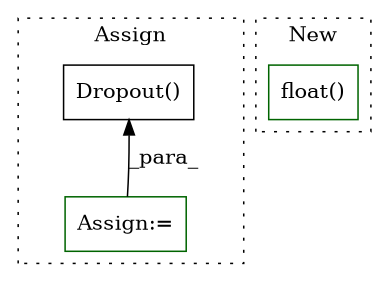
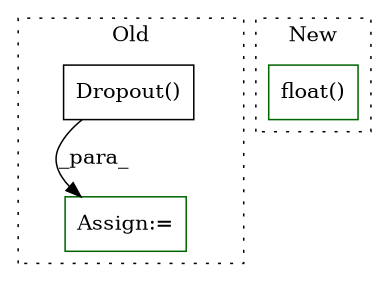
cluster "Assign": label "Assign" -> "Old"
edge "Assign:=" -> "Dropout()": reversed
